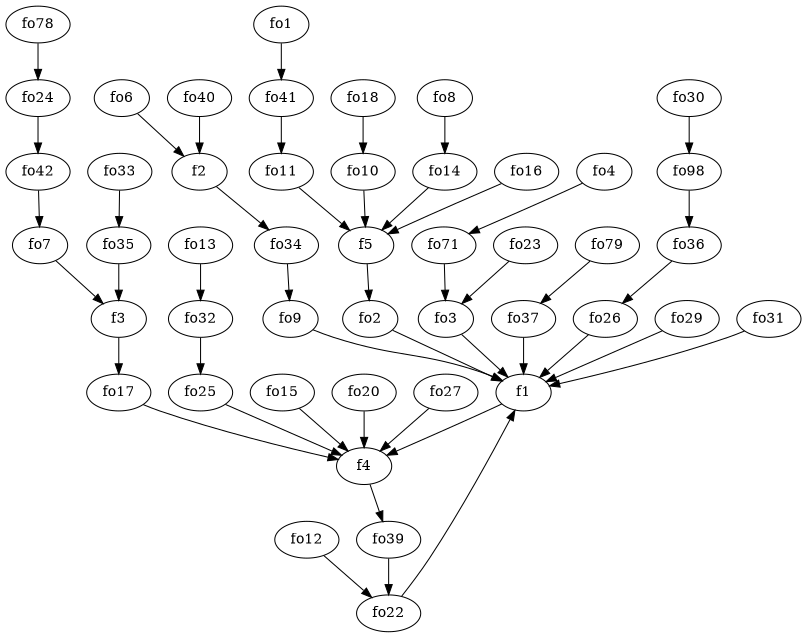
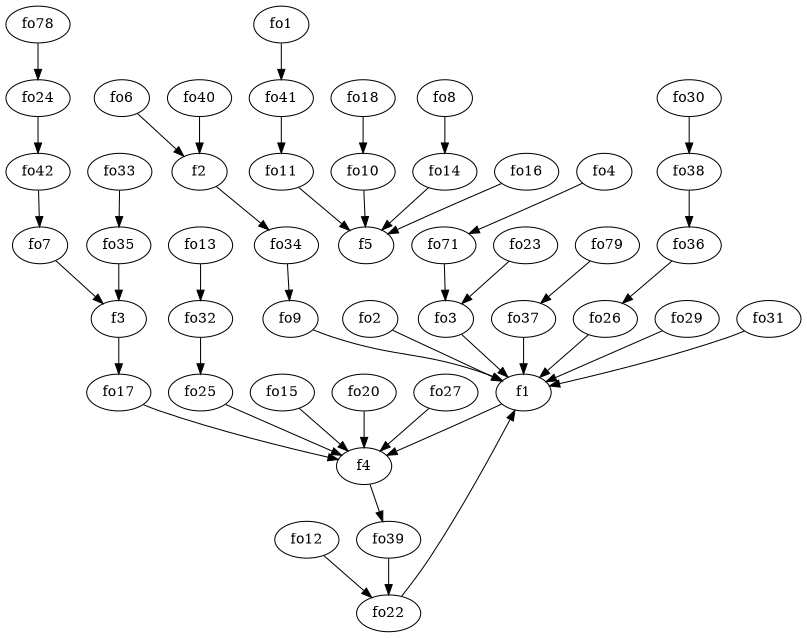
node "fo98": label "fo98" -> "fo38"
edge "f5" -> "fo2": removed
